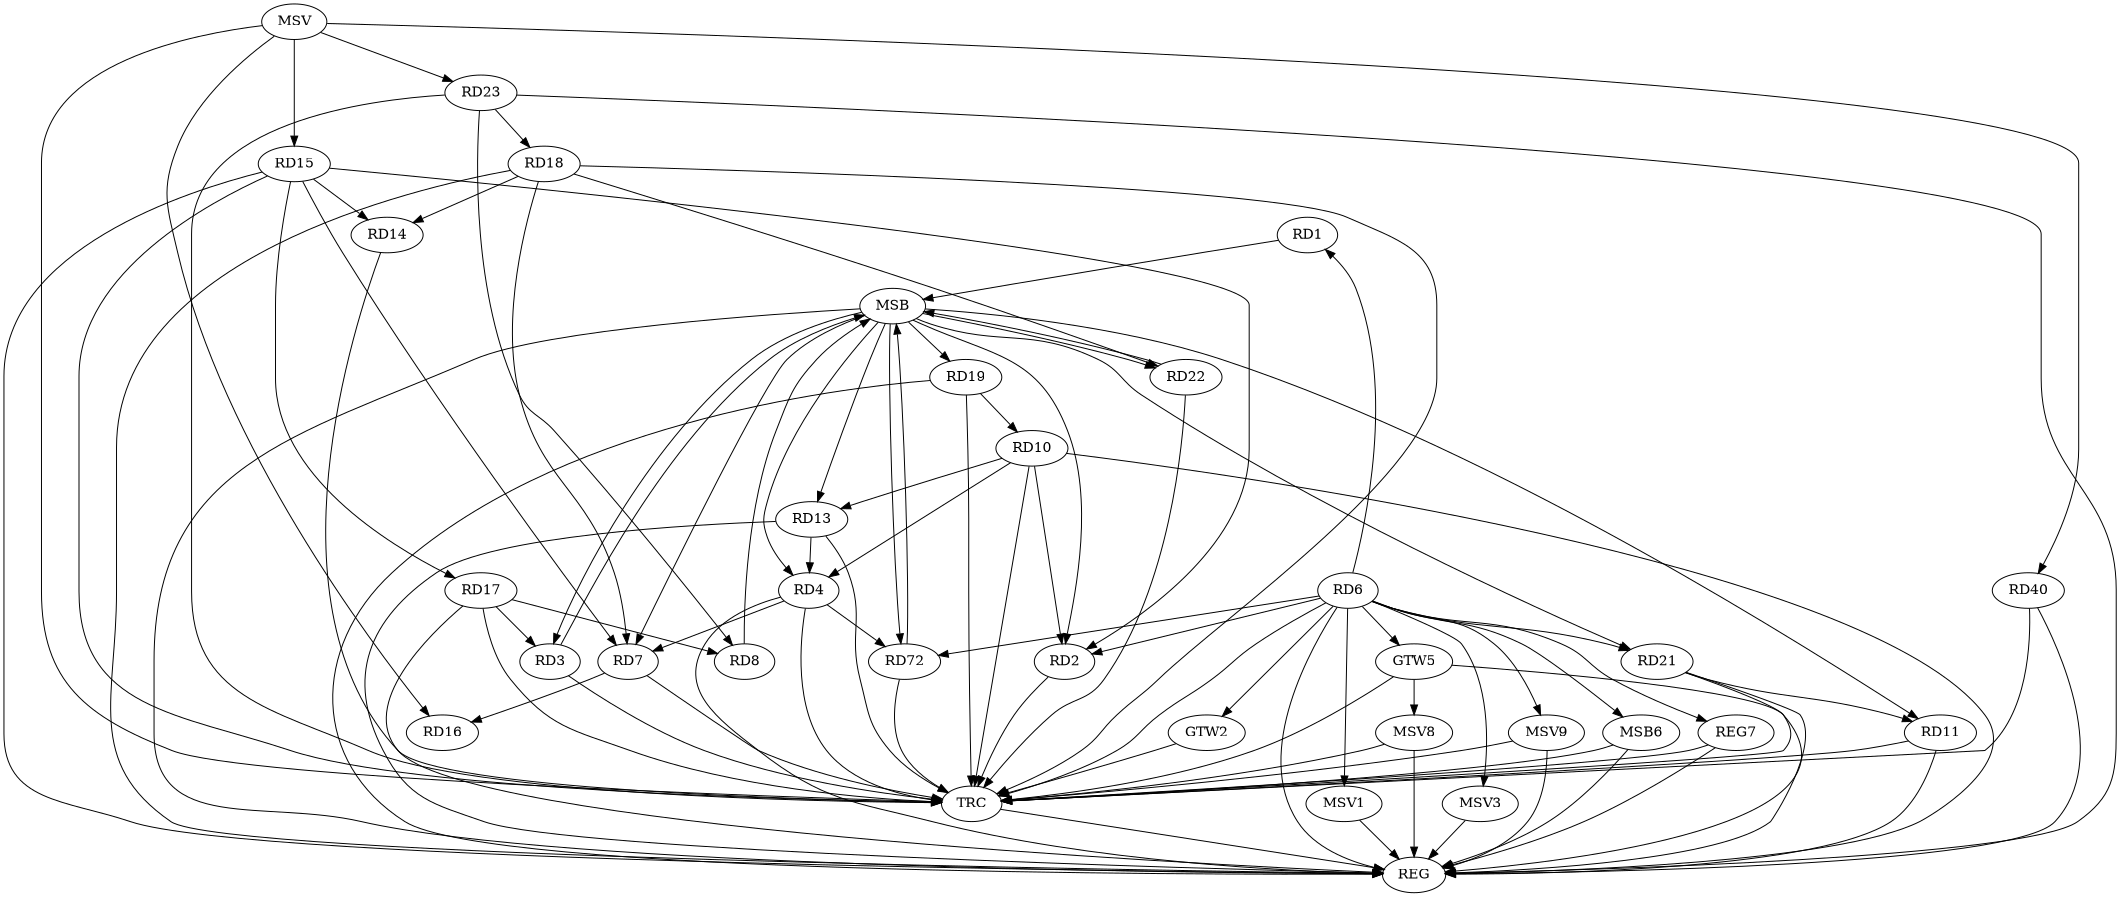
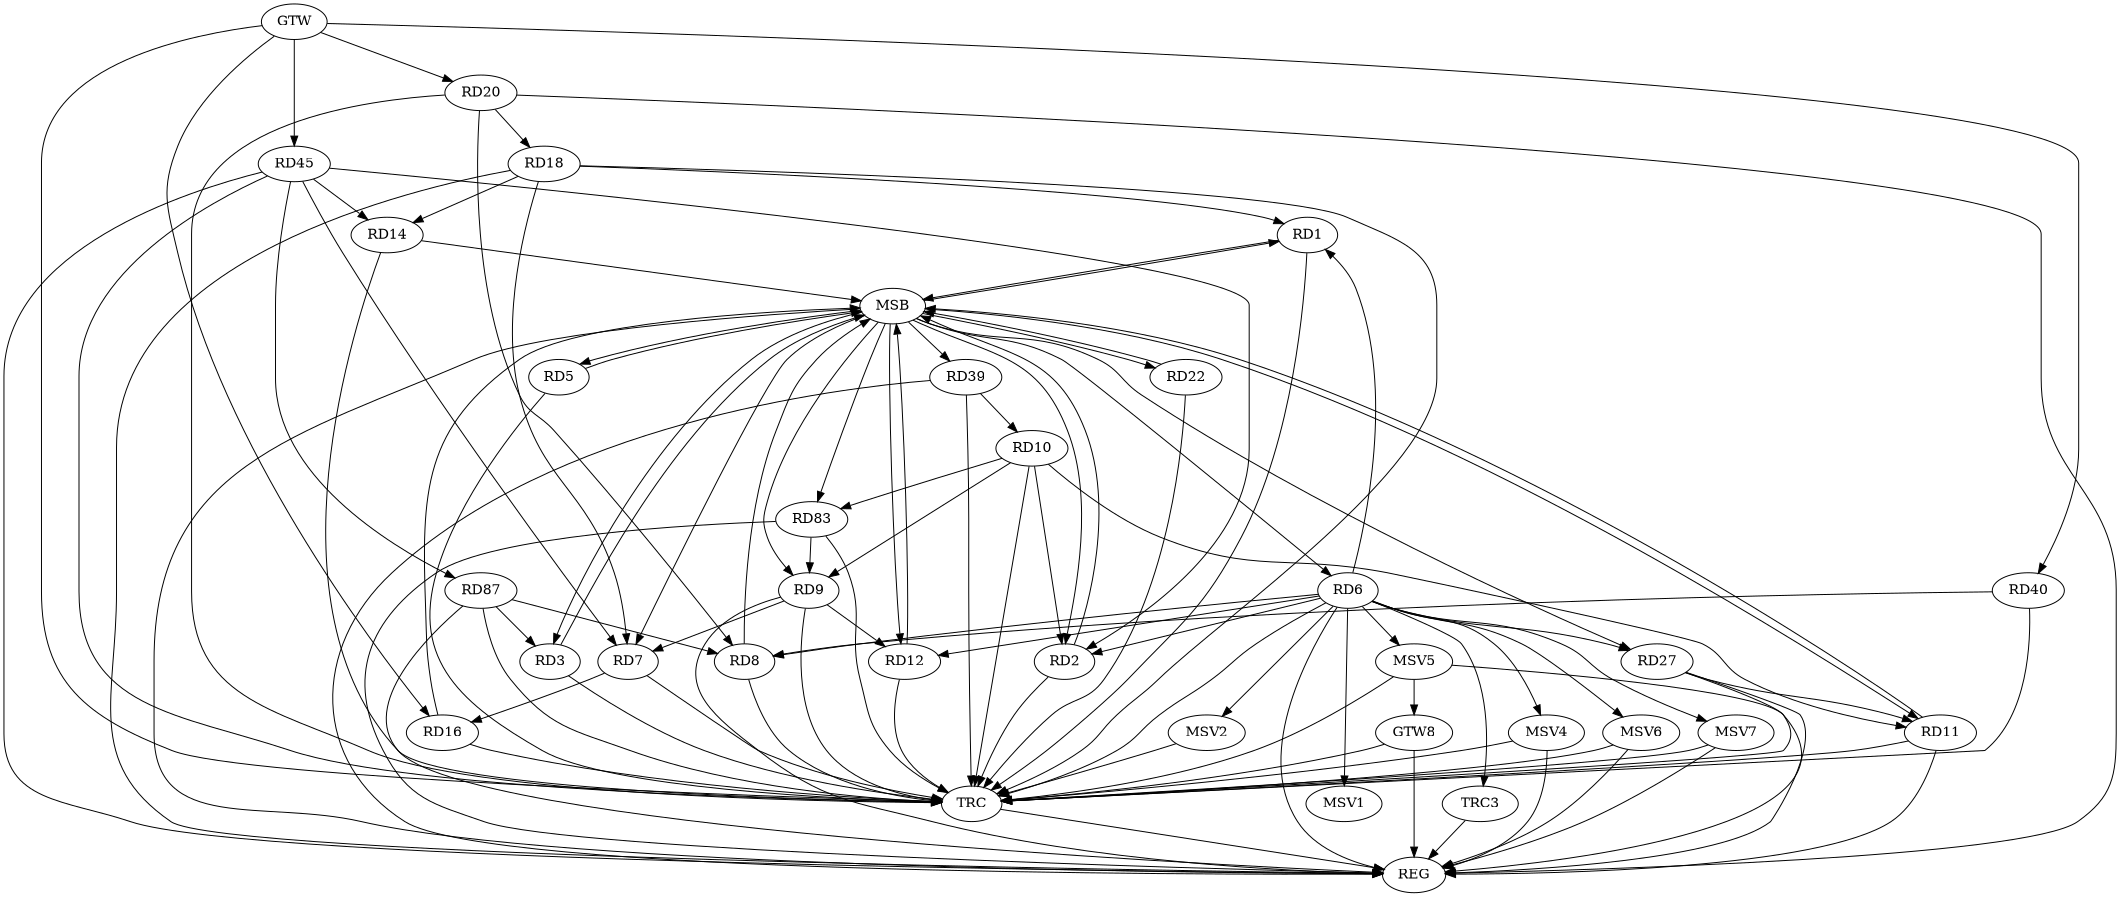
node "MSV": label "MSV" -> "GTW"
node "RD23": label "RD23" -> "RD20"
node "RD15": label "RD15" -> "RD45"
edge "RD18" -> "RD22": now "RD18" -> "RD1"
edge "RD14" -> "MSB": added
edge "MSB" -> "RD1": added
edge "RD16" -> "MSB": added
node "RD5": added
node "RD19": label "RD19" -> "RD39"
edge "MSB" -> "RD6": added
edge "RD2" -> "MSB": added
edge "RD11" -> "MSB": added
node "RD13": label "RD13" -> "RD83"
edge "RD1" -> "TRC": added
node "RD17": label "RD17" -> "RD87"
node "RD4": label "RD4" -> "RD9"
edge "RD10" -> "REG": now "RD10" -> "RD11"
edge "RD6" -> "RD8": added
node "RD72": label "RD72" -> "RD12"
node "GTW5": label "GTW5" -> "MSV5"
node "RD21": label "RD21" -> "RD27"
node "GTW2": label "GTW2" -> "MSV2"
node "MSV8": label "MSV8" -> "GTW8"
node "MSV9": label "MSV9" -> "MSV4"
node "MSB6": label "MSB6" -> "MSV6"
node "REG7": label "REG7" -> "MSV7"
edge "RD8" -> "TRC": added
edge "RD16" -> "TRC": added
node "MSV3": label "MSV3" -> "TRC3"
edge "RD40" -> "REG": now "RD40" -> "RD8"
edge "MSV1" -> "REG": removed
